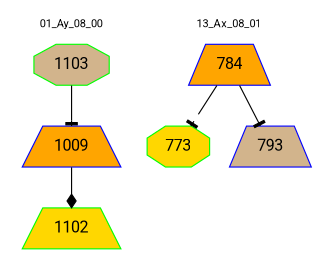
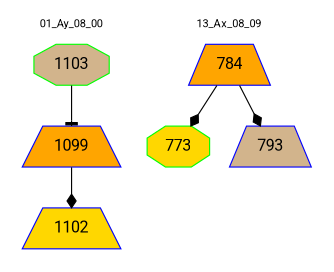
cluster "13_Ax_08_01": label "13_Ax_08_01" -> "13_Ax_08_09"
edge "784" -> "773": arrowhead tee -> diamond
edge "784" -> "793": arrowhead tee -> diamond
node "1009": label "1009" -> "1099"
node "1102": color green -> blue
